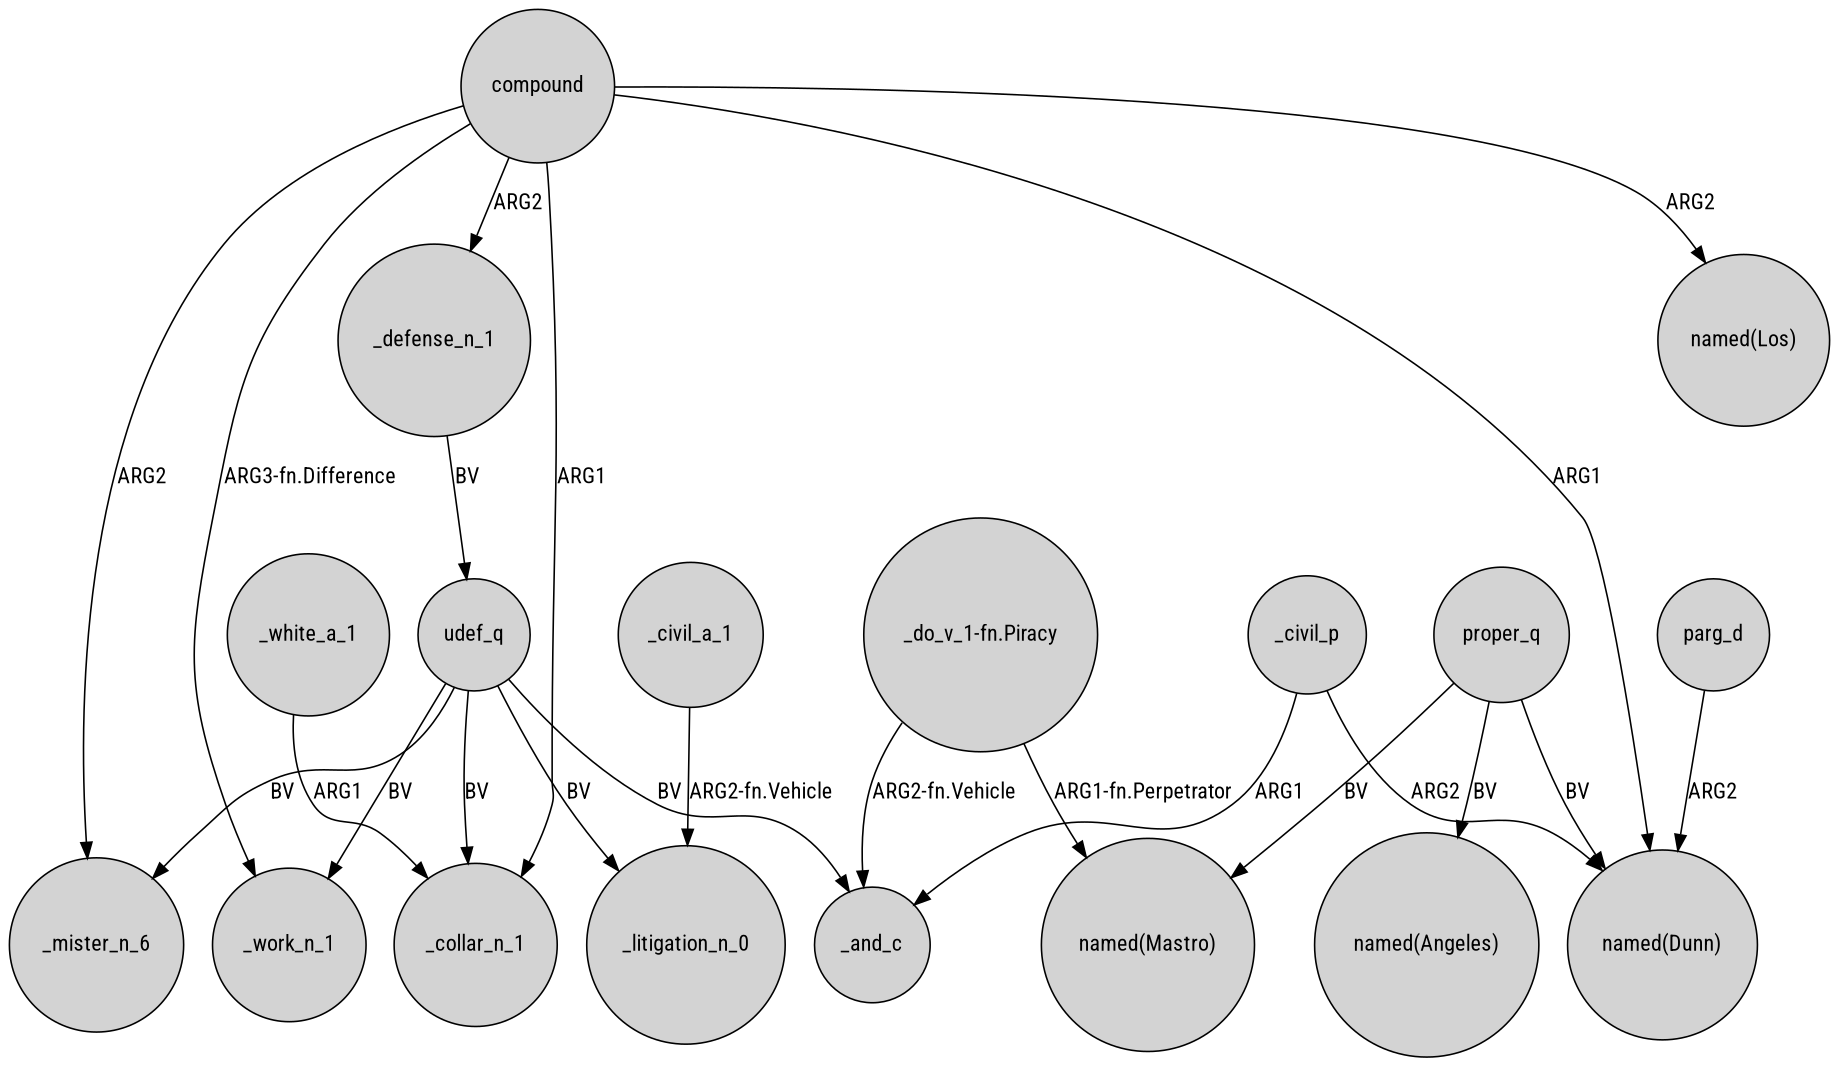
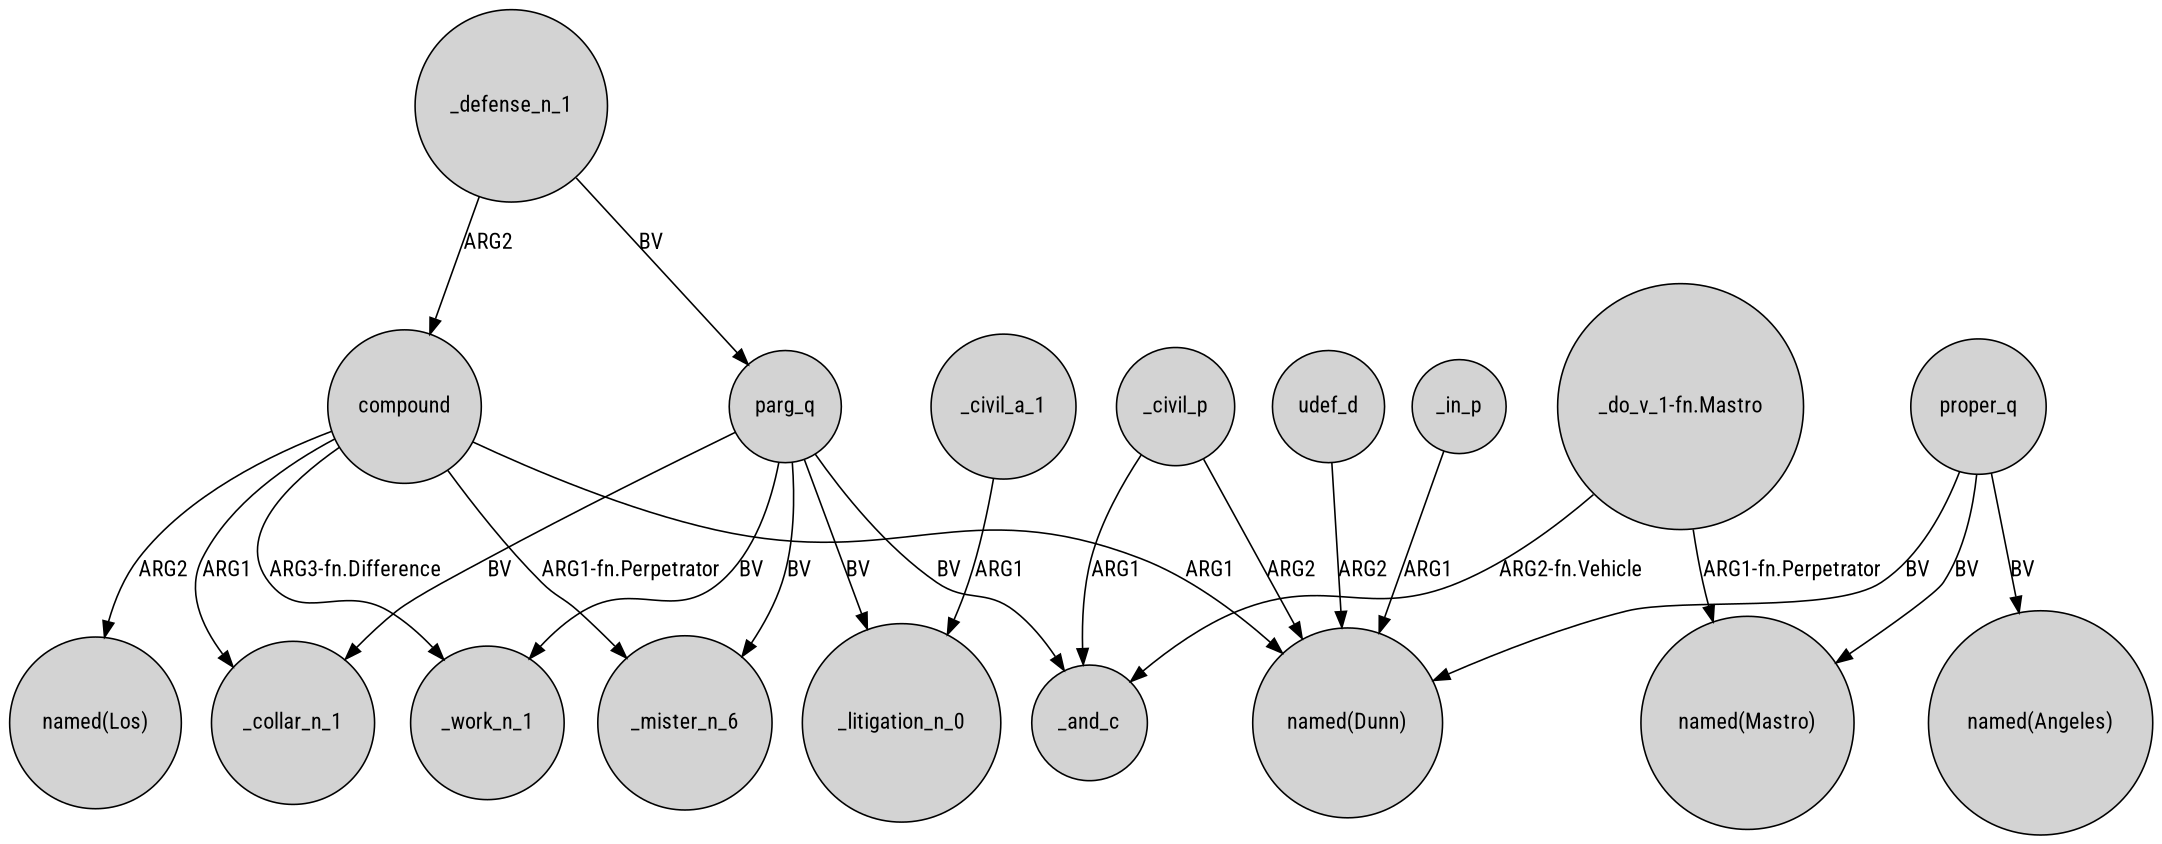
edge "compound" -> "_defense_n_1": reversed
node "_in_p": added
edge "compound" -> "_mister_n_6": label "ARG2" -> "ARG1-fn.Perpetrator"
node "_white_a_1": removed
node "udef_q": label "udef_q" -> "parg_q"
node "_do_v_1-fn.Piracy": label "_do_v_1-fn.Piracy" -> "_do_v_1-fn.Mastro"
node "parg_d": label "parg_d" -> "udef_d"
edge "_civil_a_1" -> "_litigation_n_0": label "ARG2-fn.Vehicle" -> "ARG1"
